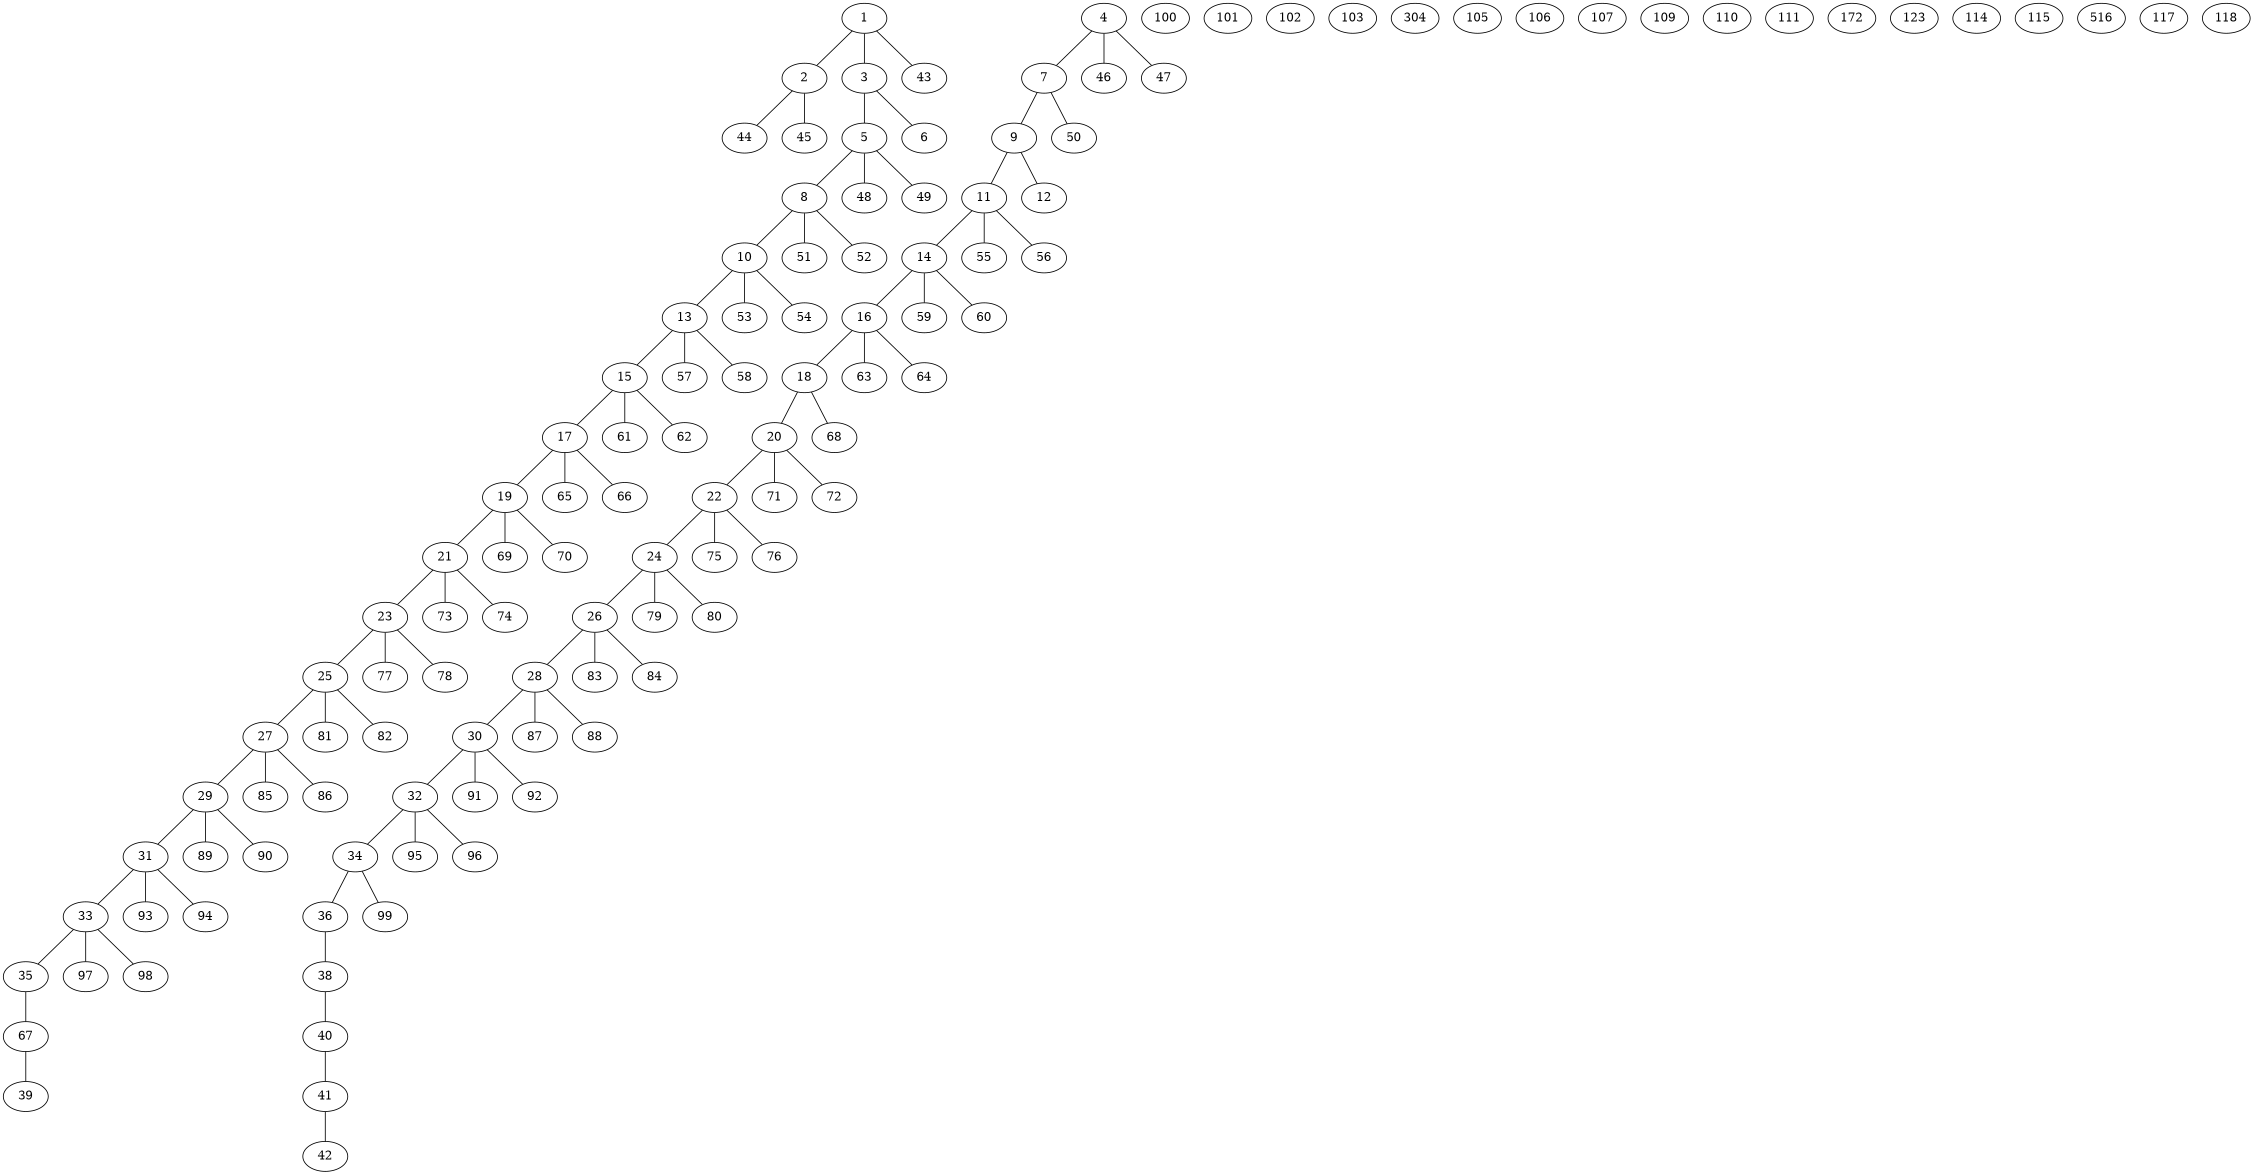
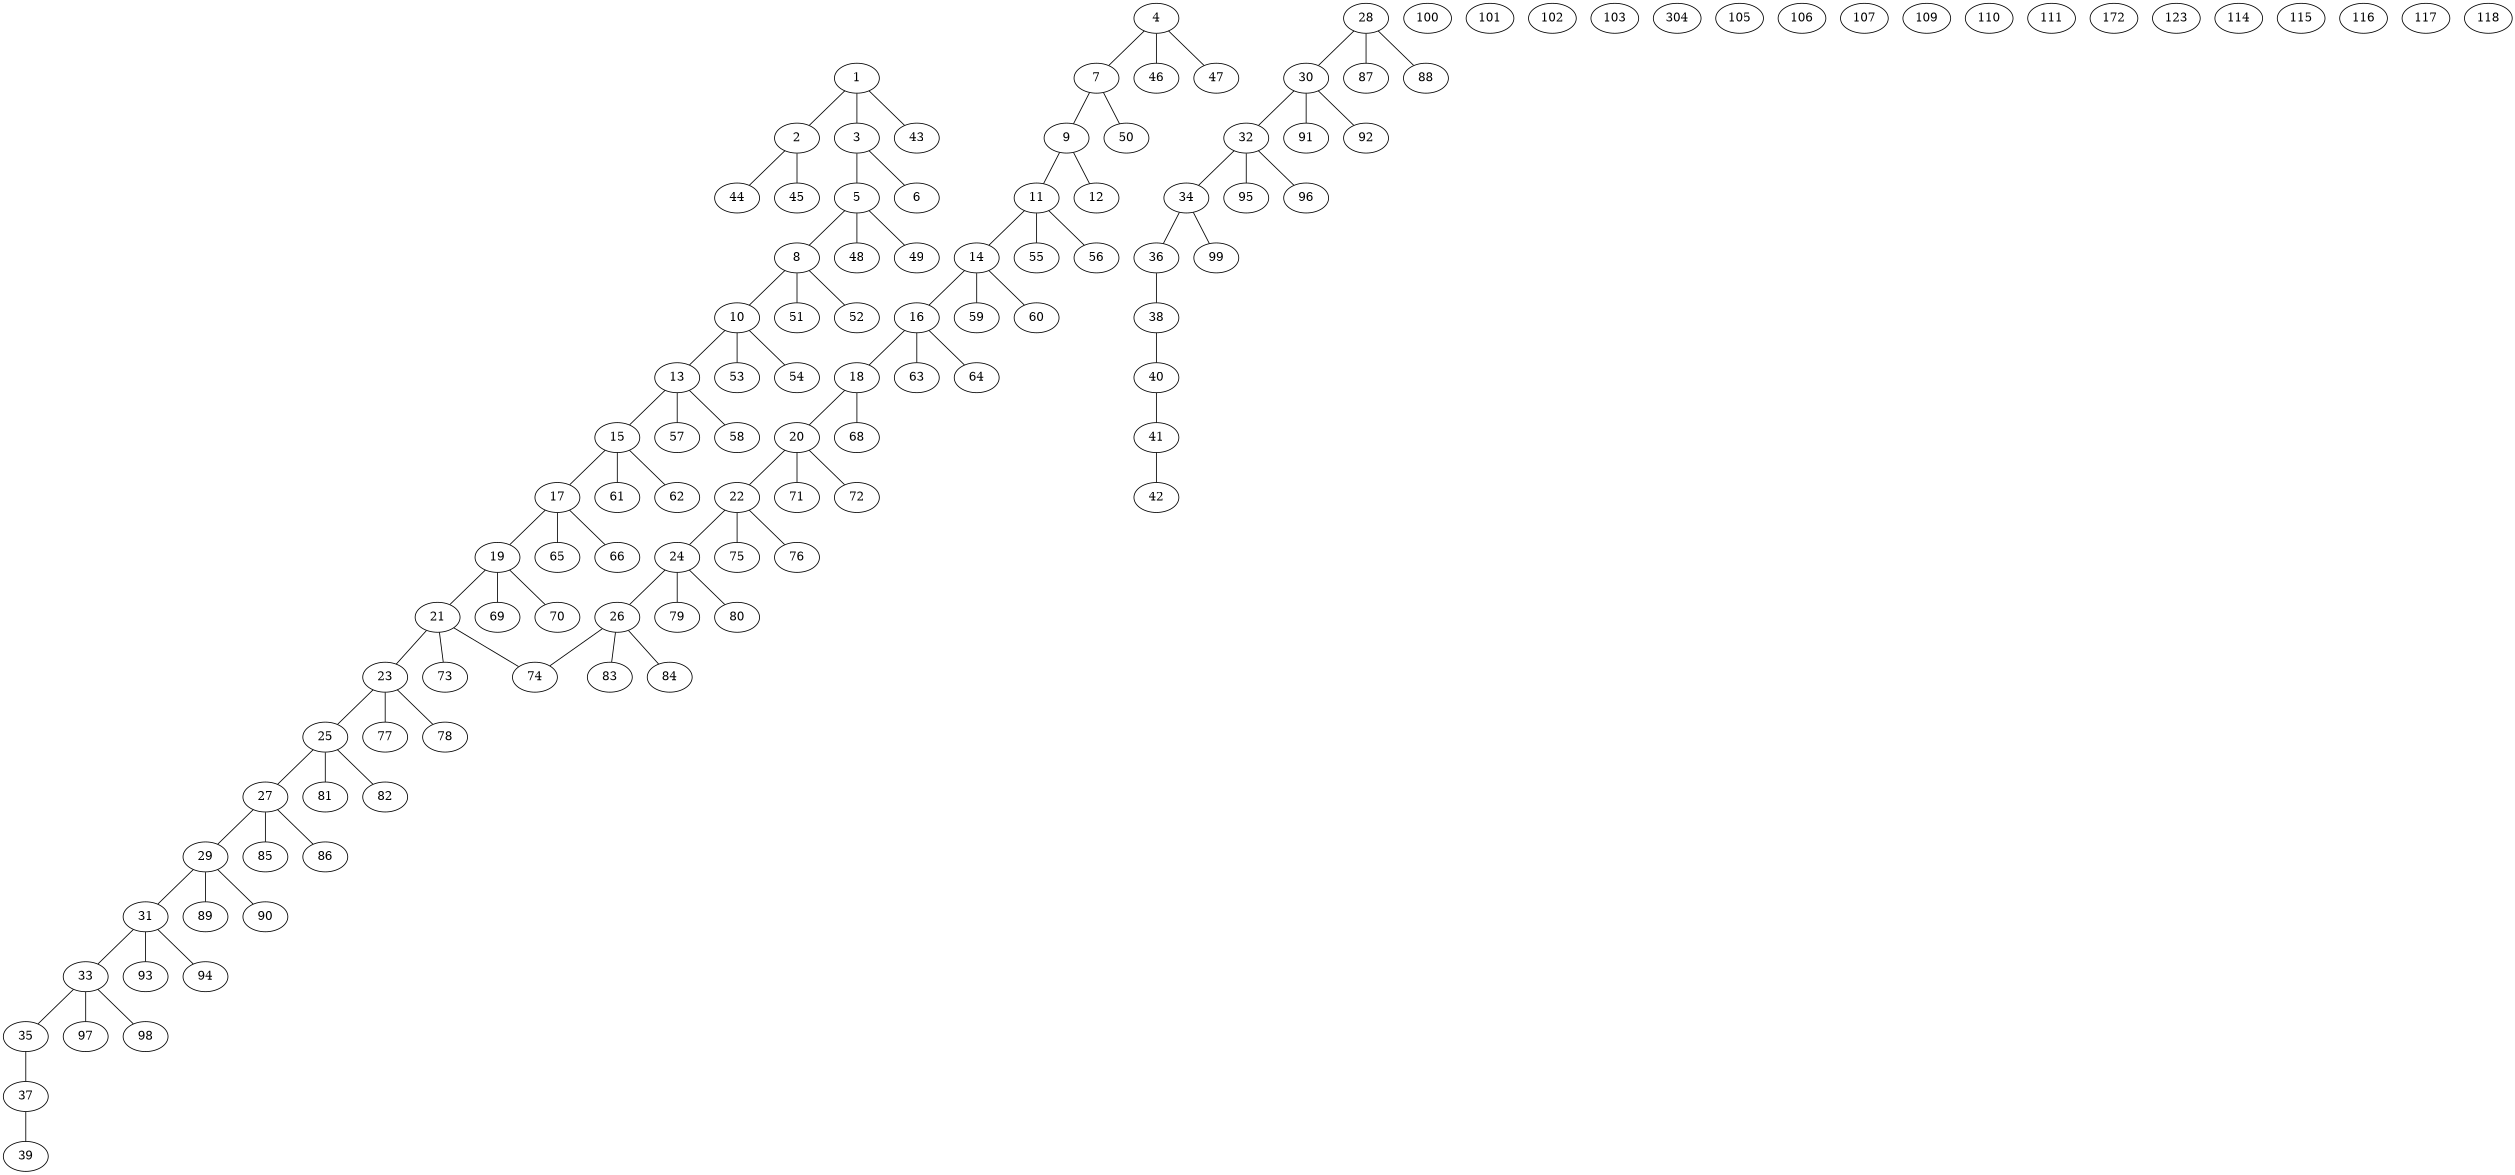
node "516": label "516" -> "116"
edge "26" -- "28": now "26" -- "74"
node "67": label "67" -> "37"
